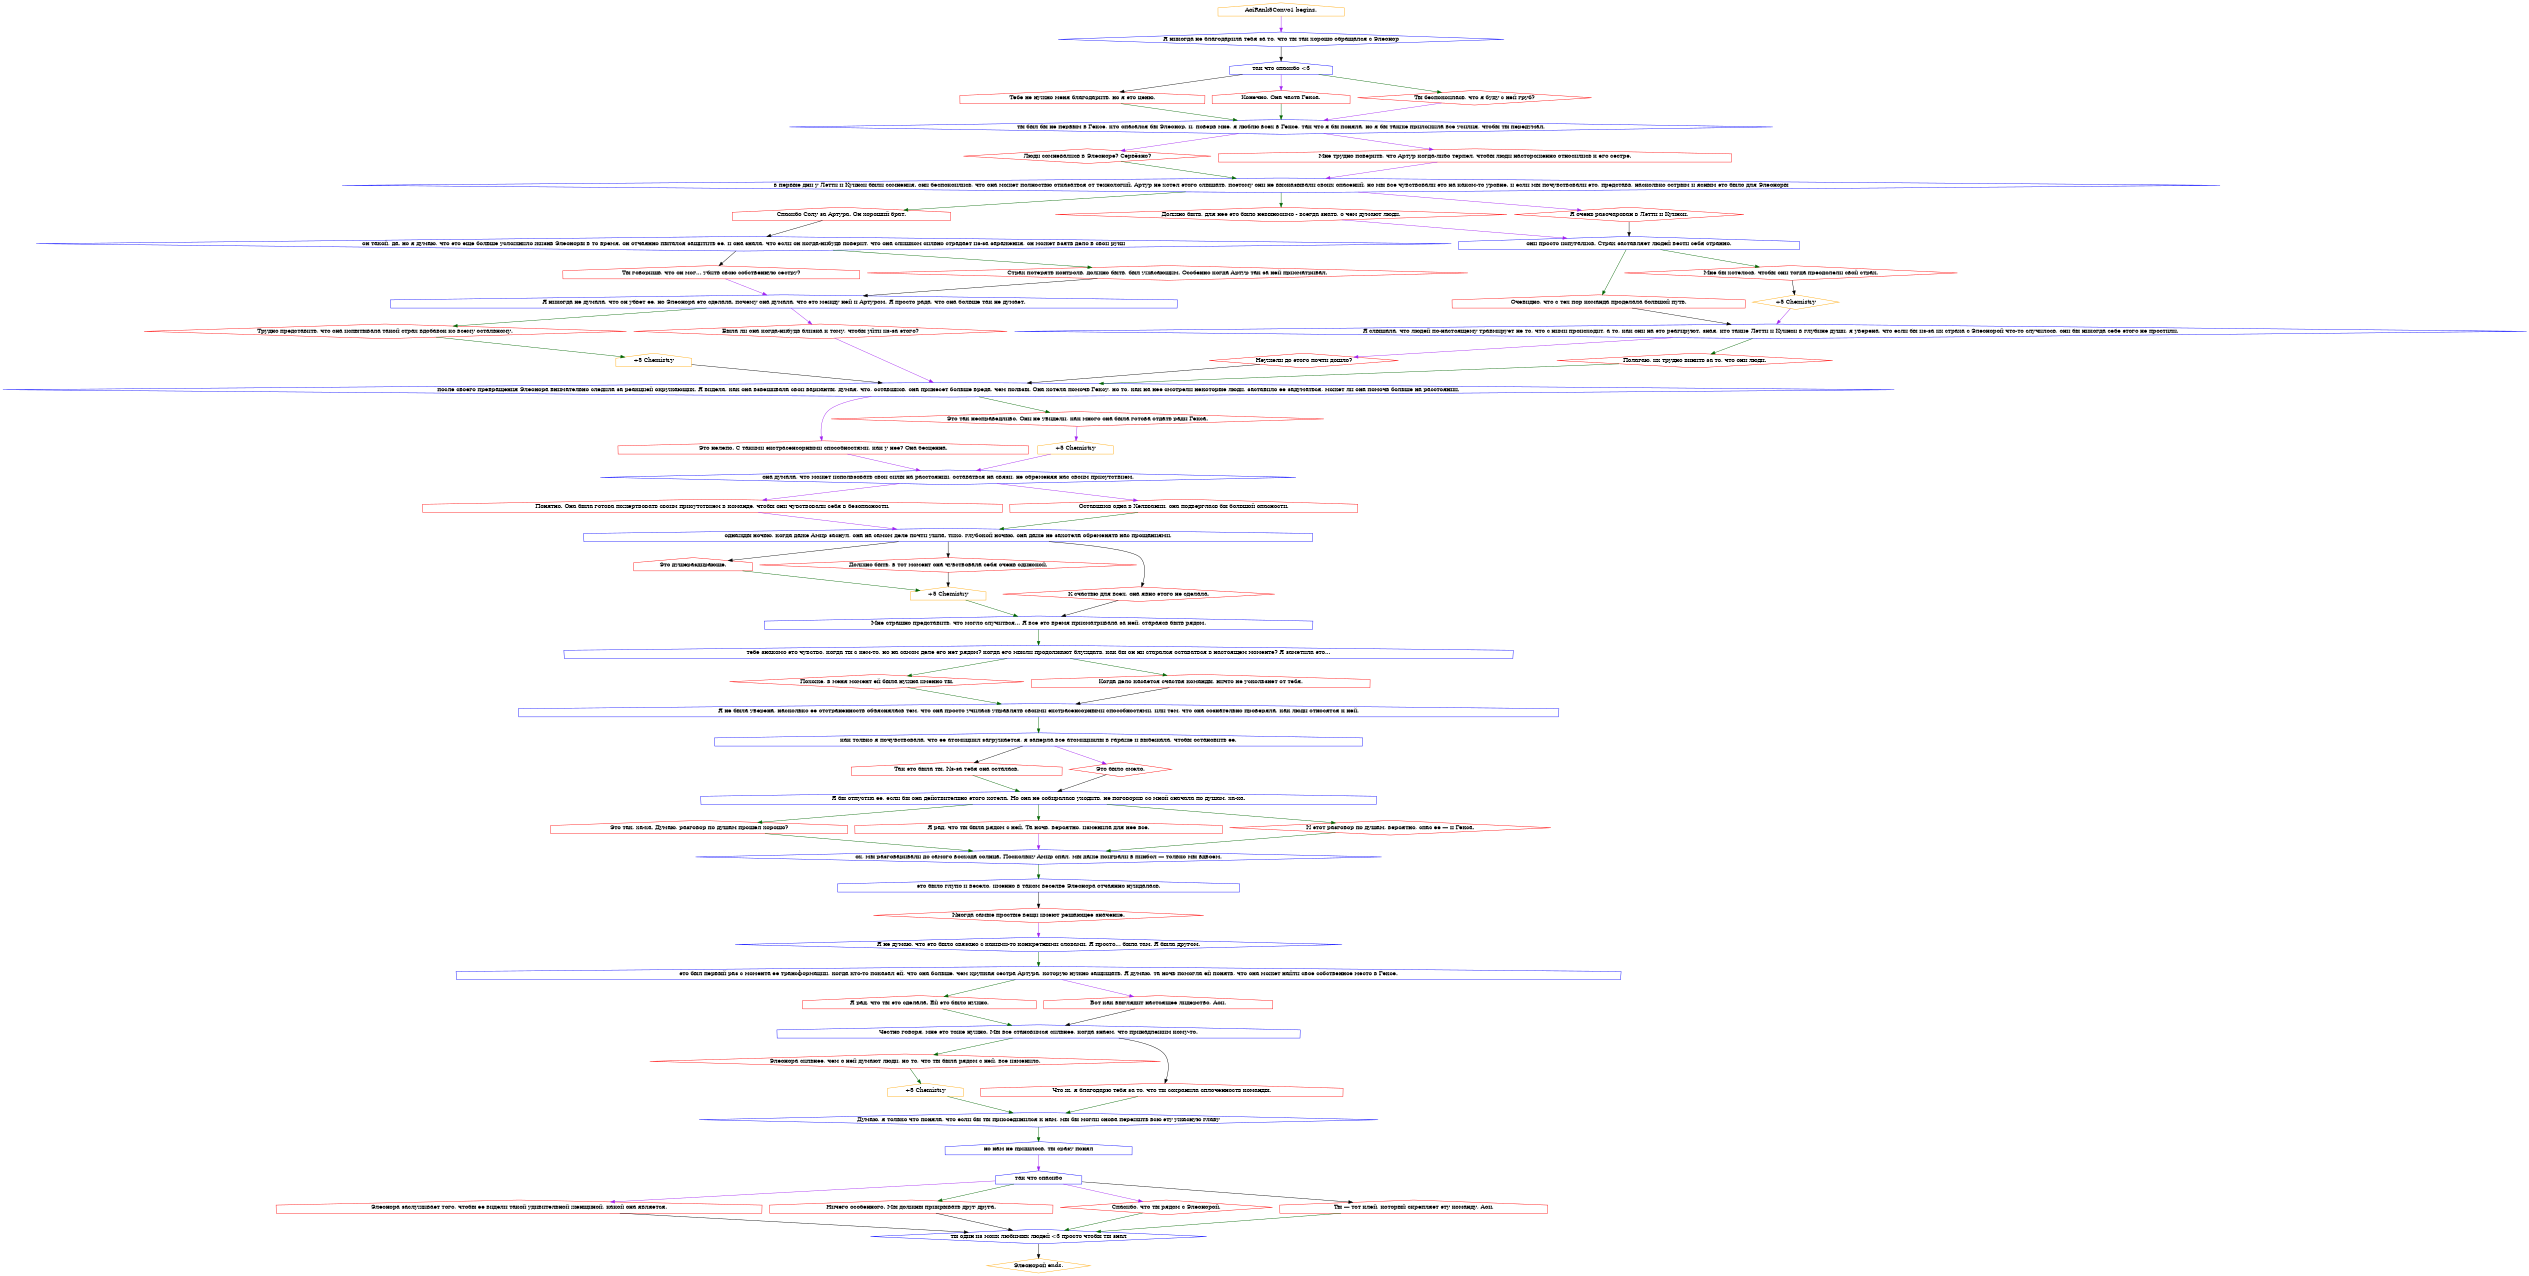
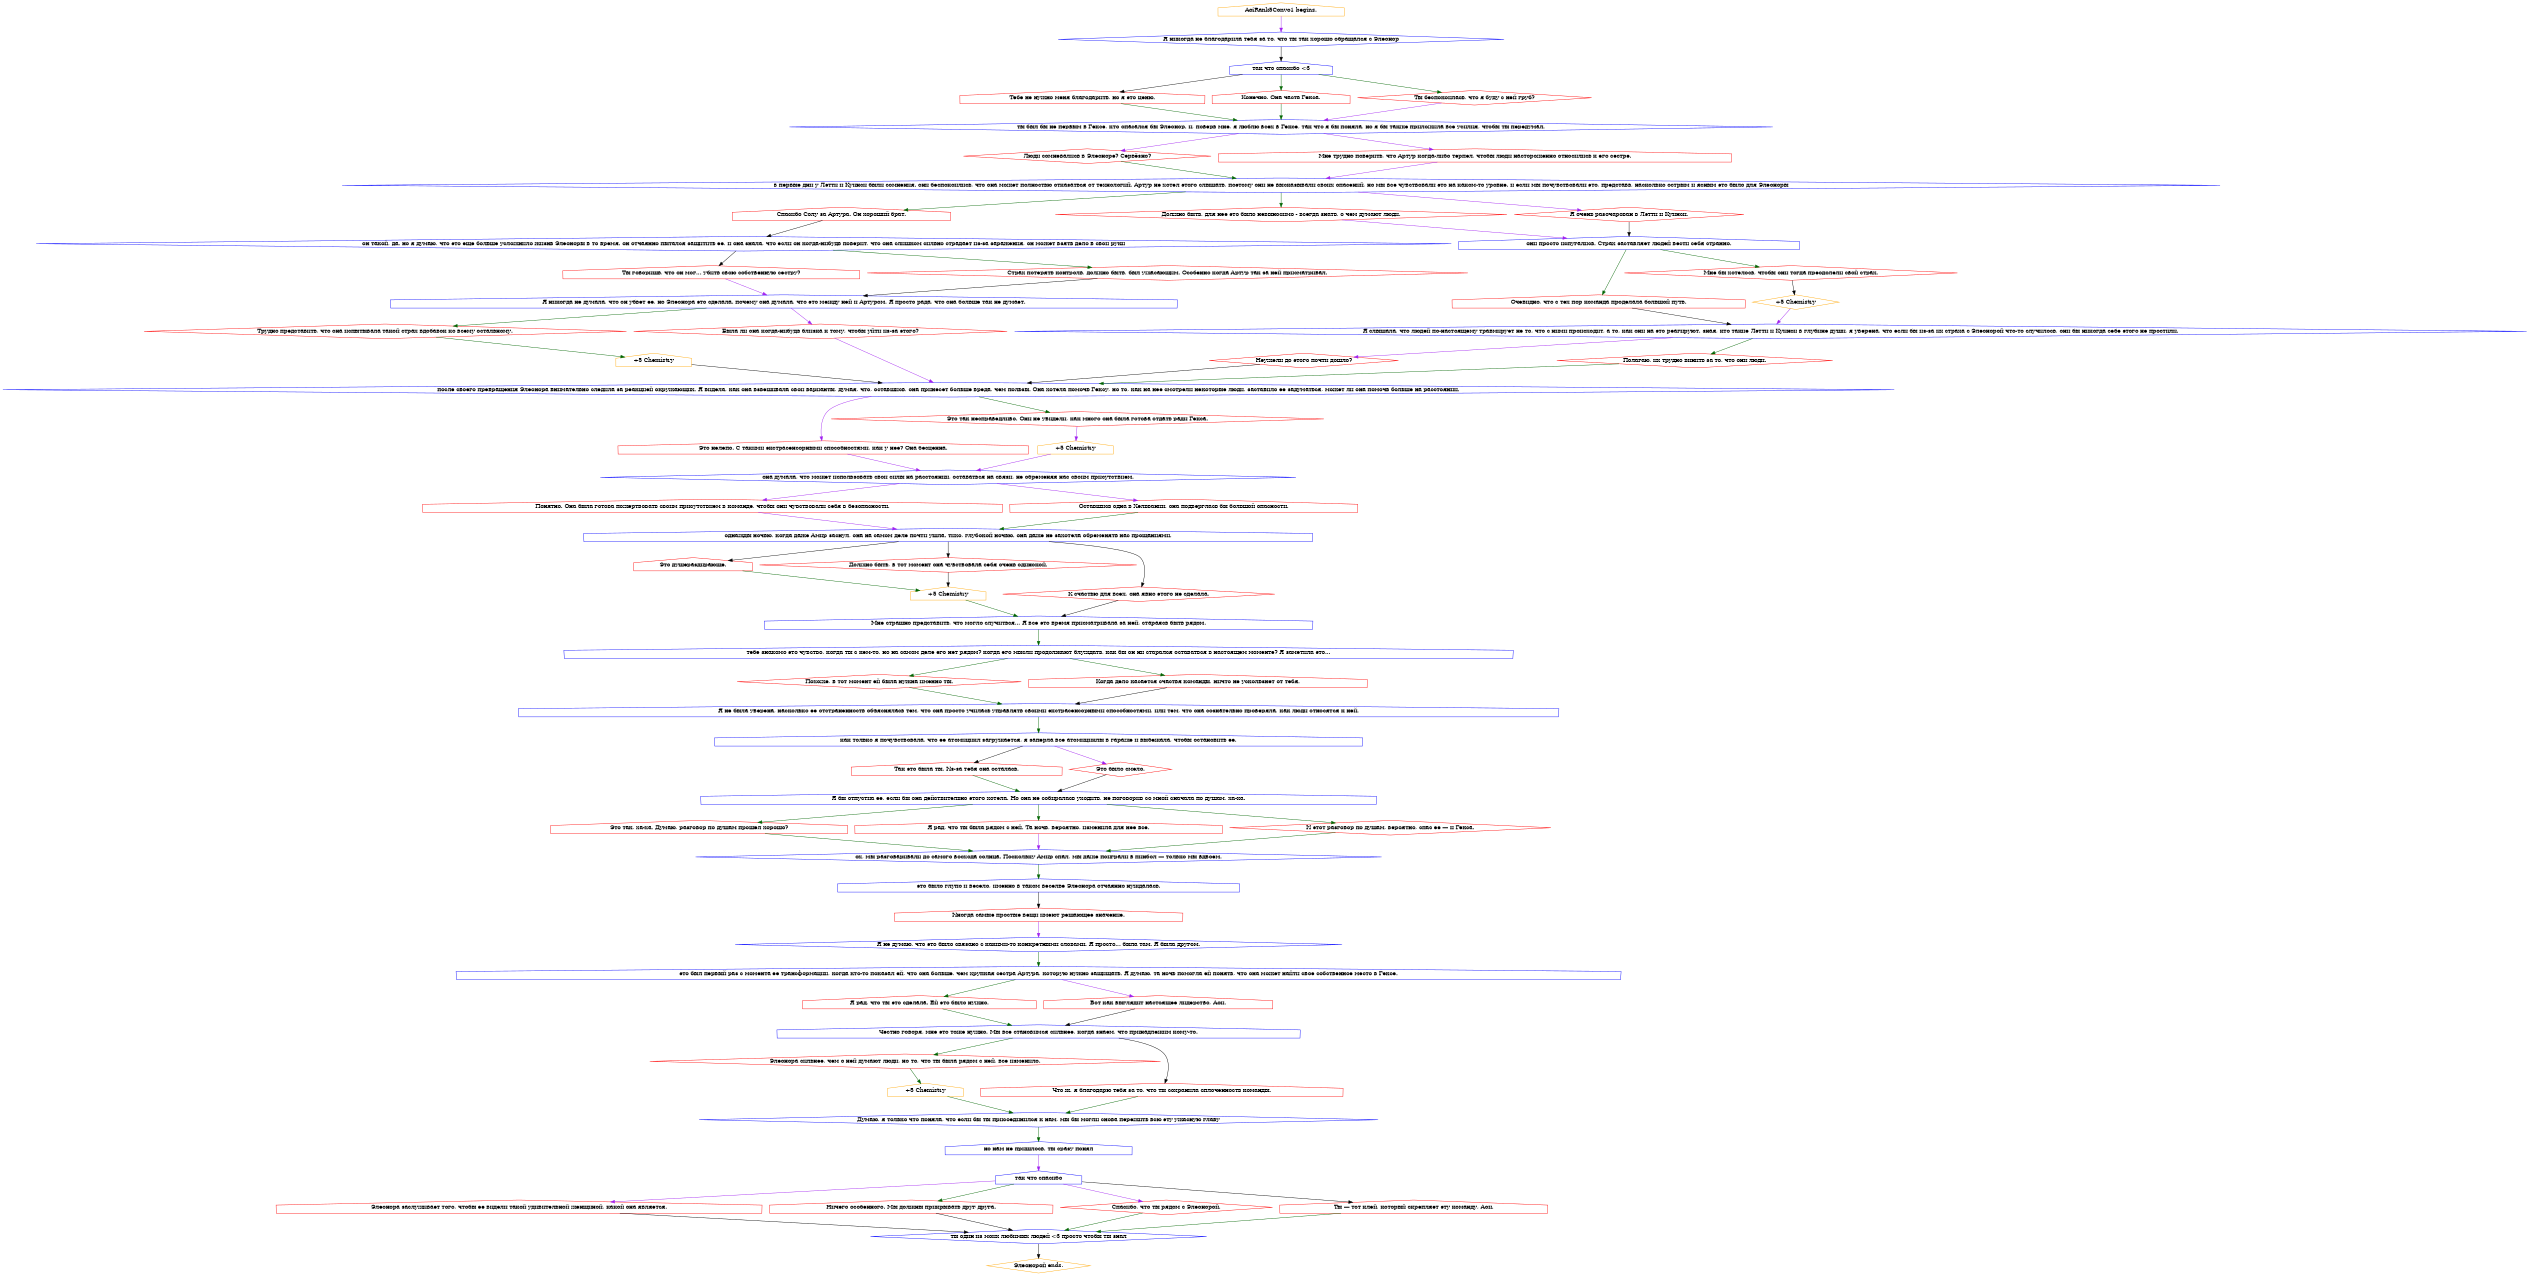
edge "так что спасибо <3" -> "Конечно. Она часть Гекса.": color purple -> darkgreen
node "Похоже, в меня момент ей была нужна именно ты.": label "Похоже, в меня момент ей была нужна именно ты." -> "Похоже, в тот момент ей была нужна именно ты."
node "Иногда самые простые вещи имеют решающее значение.": shape diamond -> house
